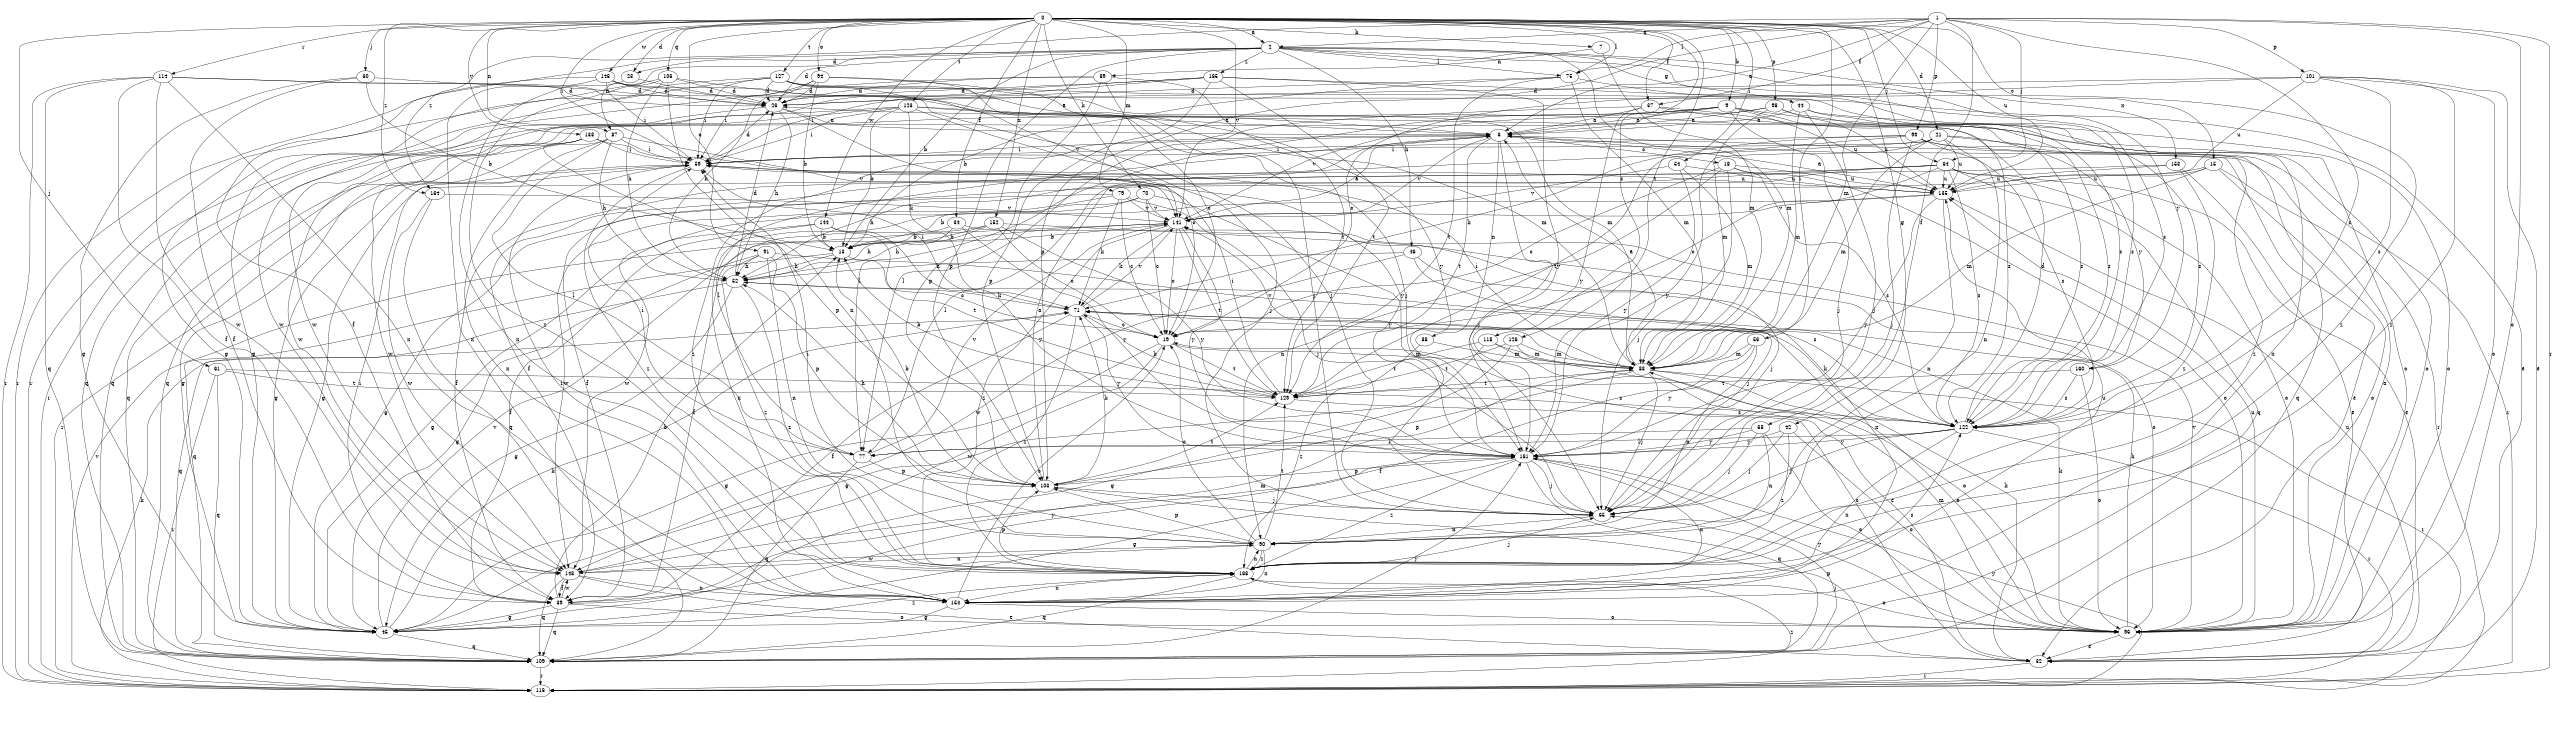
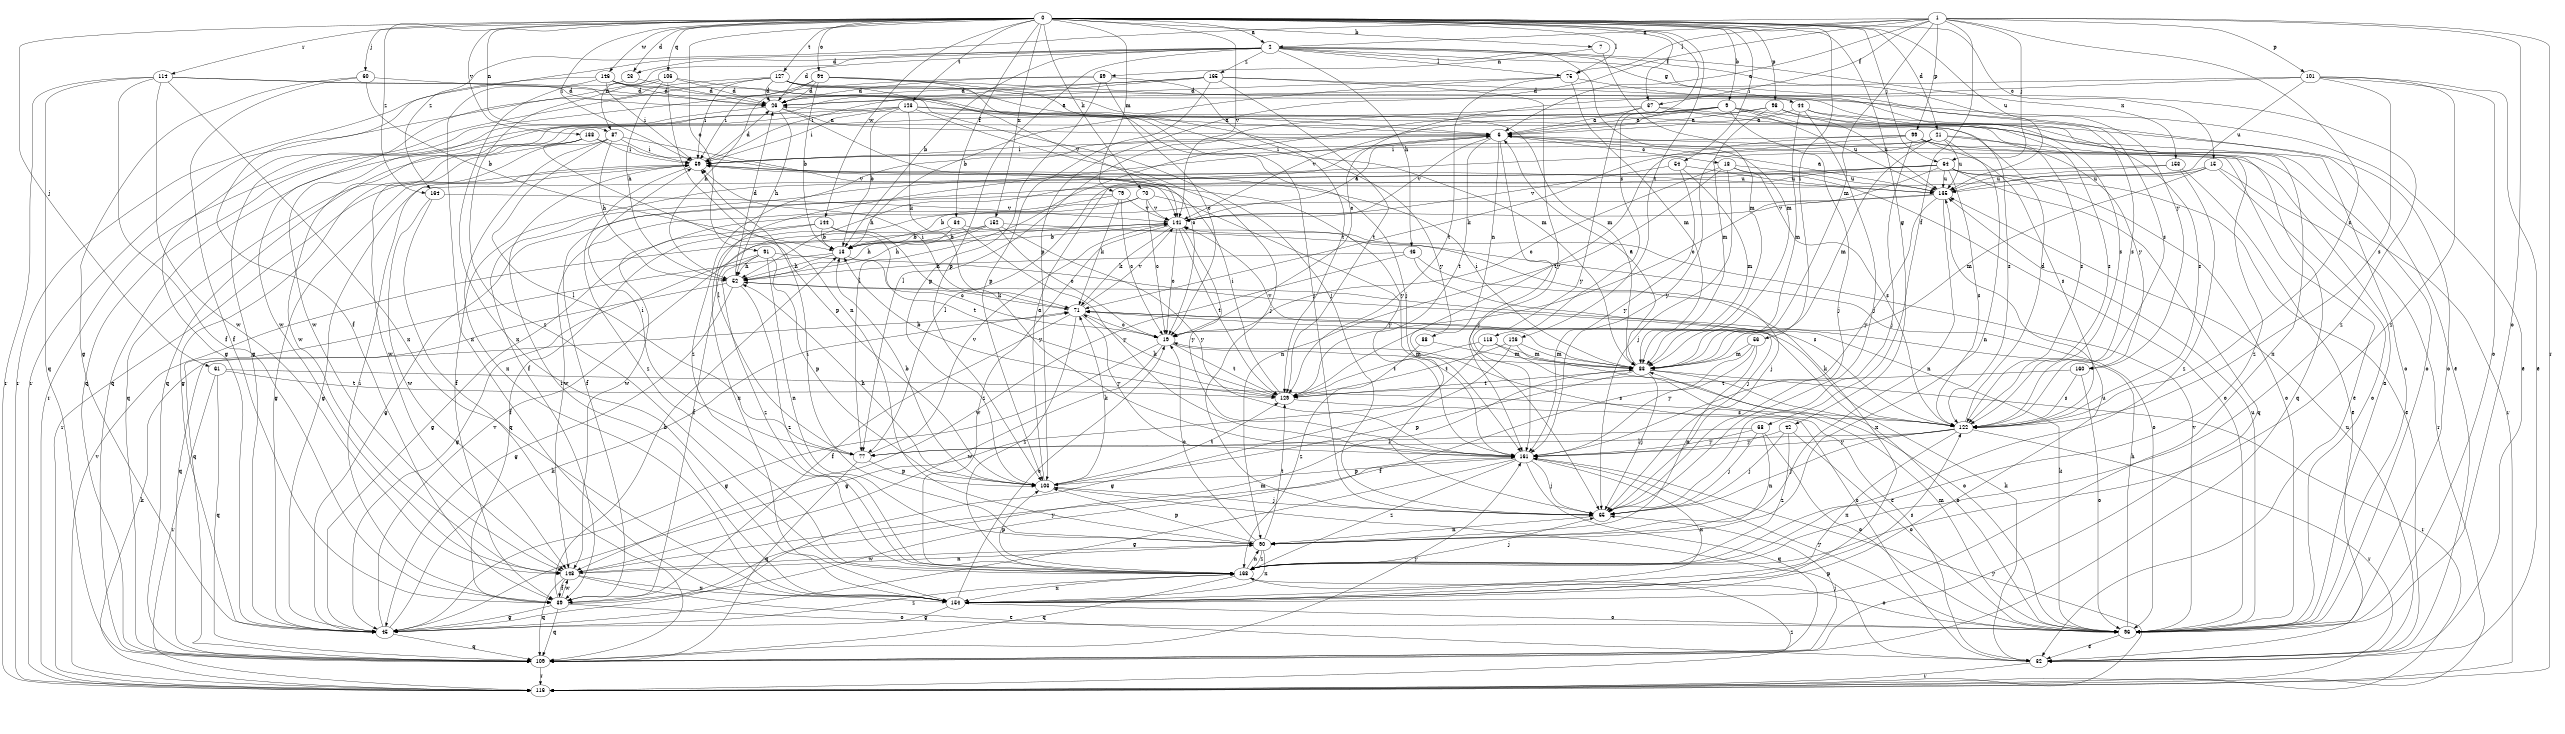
edge "94" -> "32": added, label "e"
edge "79" -> "65": removed, label "j"
